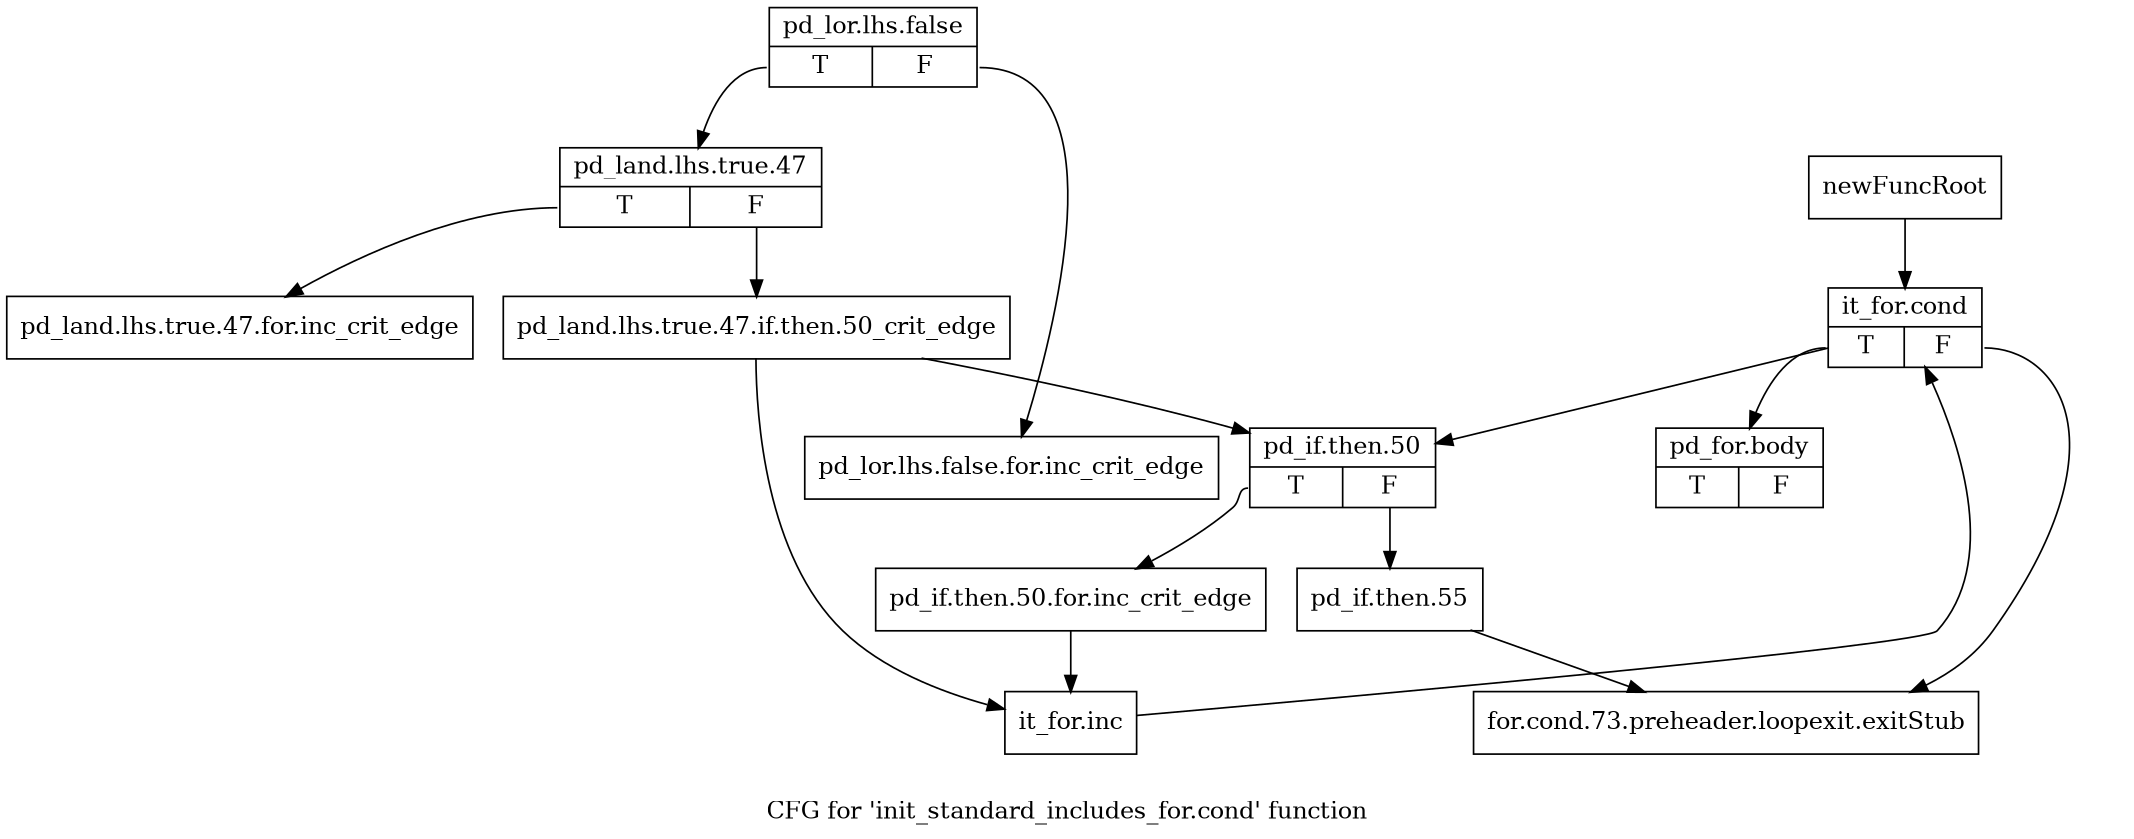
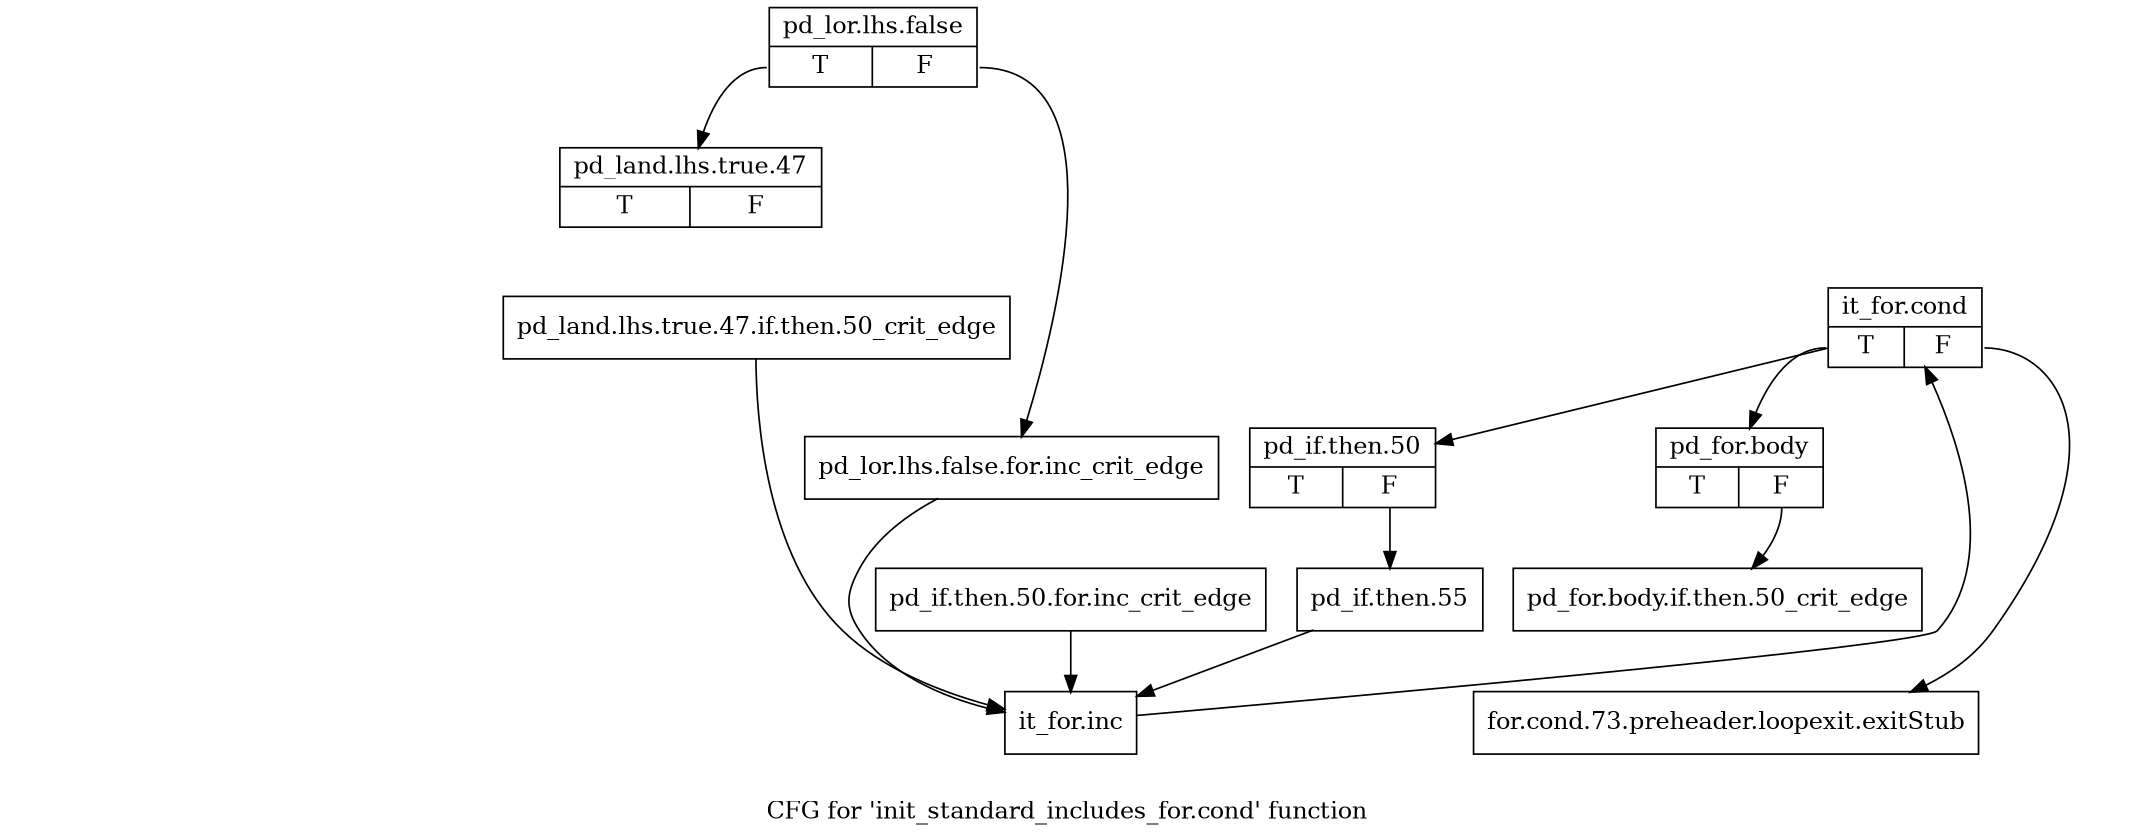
node "newFuncRoot": removed
edge "pd_land.lhs.true.47" -> "pd_land.lhs.true.47.if.then.50_crit_edge": removed
node "pd_land.lhs.true.47.for.inc_crit_edge": removed
edge "pd_land.lhs.true.47.if.then.50_crit_edge" -> "pd_if.then.50": removed
edge "pd_if.then.50" -> "pd_if.then.50.for.inc_crit_edge": removed
node "pd_for.body.if.then.50_crit_edge": added
edge "pd_lor.lhs.false.for.inc_crit_edge" -> "it_for.inc": added
edge "pd_if.then.55" -> "for.cond.73.preheader.loopexit.exitStub": now "pd_if.then.55" -> "it_for.inc"
